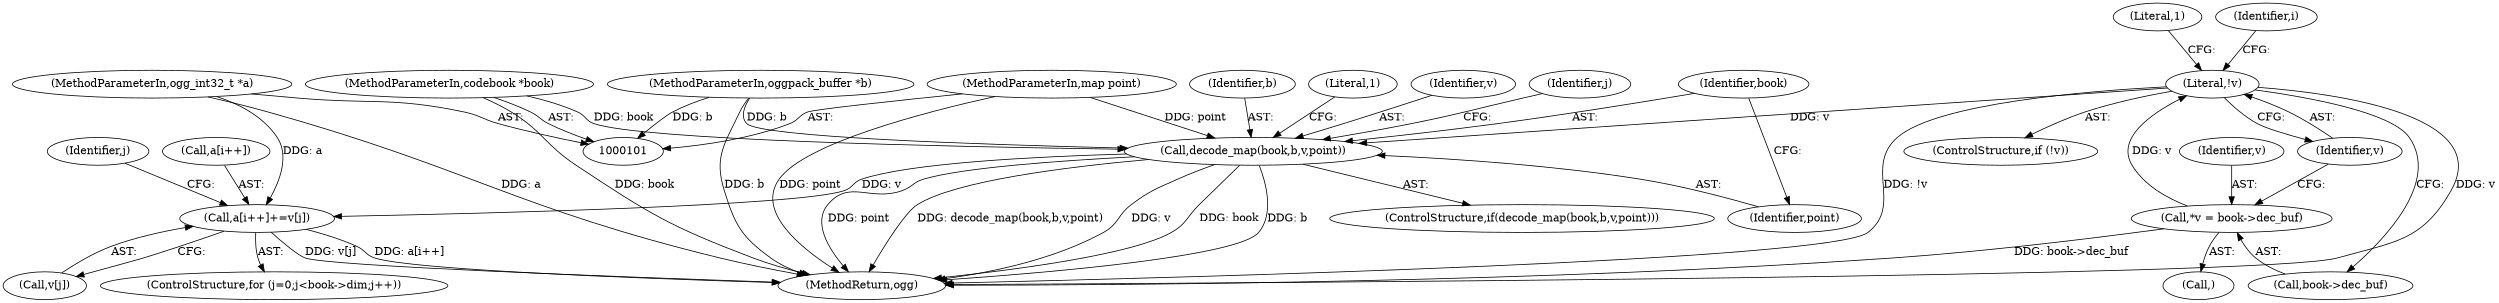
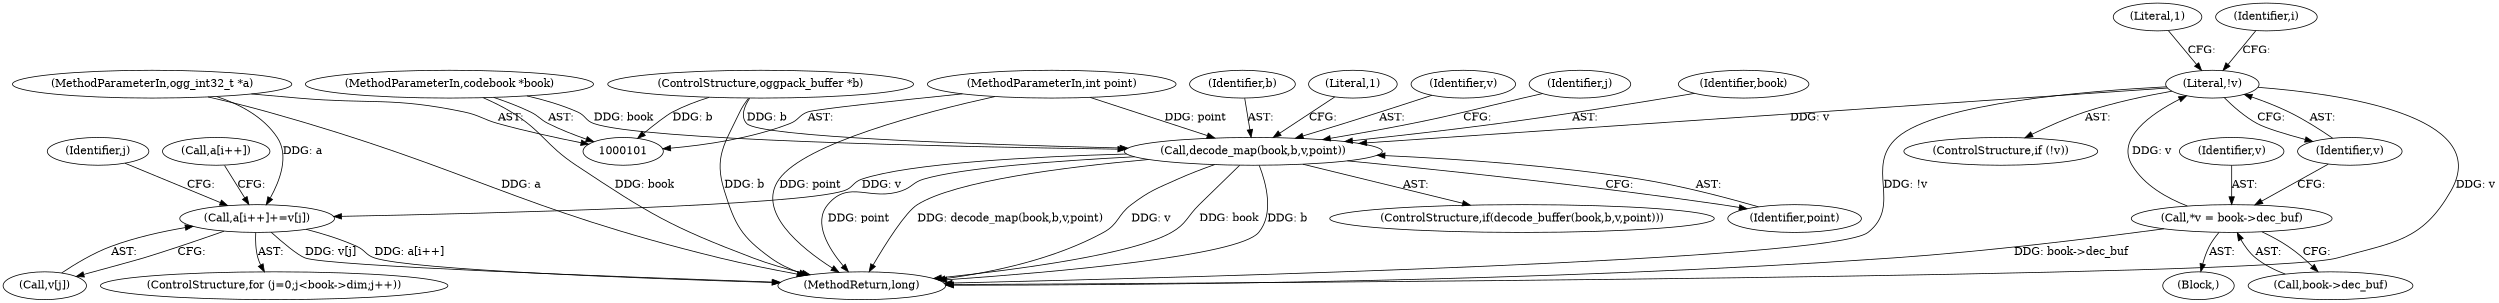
node "(MethodParameterIn,oggpack_buffer *b)": label "(MethodParameterIn,oggpack_buffer *b)" -> "(ControlStructure,oggpack_buffer *b)"
node "(MethodParameterIn,map point)": label "(MethodParameterIn,map point)" -> "(MethodParameterIn,int point)"
edge "(Literal,!v)" -> "(Call,book->dec_buf)": now "(Call,*v = book->dec_buf)" -> "(Call,book->dec_buf)"
edge "(Identifier,book)" -> "(Identifier,point)": now "(Call,decode_map(book,b,v,point))" -> "(Identifier,point)"
edge "(Call,a[i++])" -> "(Call,a[i++]+=v[j])": label "AST: " -> "CFG: "
node "(ControlStructure,if(decode_map(book,b,v,point)))": label "(ControlStructure,if(decode_map(book,b,v,point)))" -> "(ControlStructure,if(decode_buffer(book,b,v,point)))"
node "(MethodReturn,ogg)": label "(MethodReturn,ogg)" -> "(MethodReturn,long)"
node "(Call,)": label "(Call,)" -> "(Block,)"
